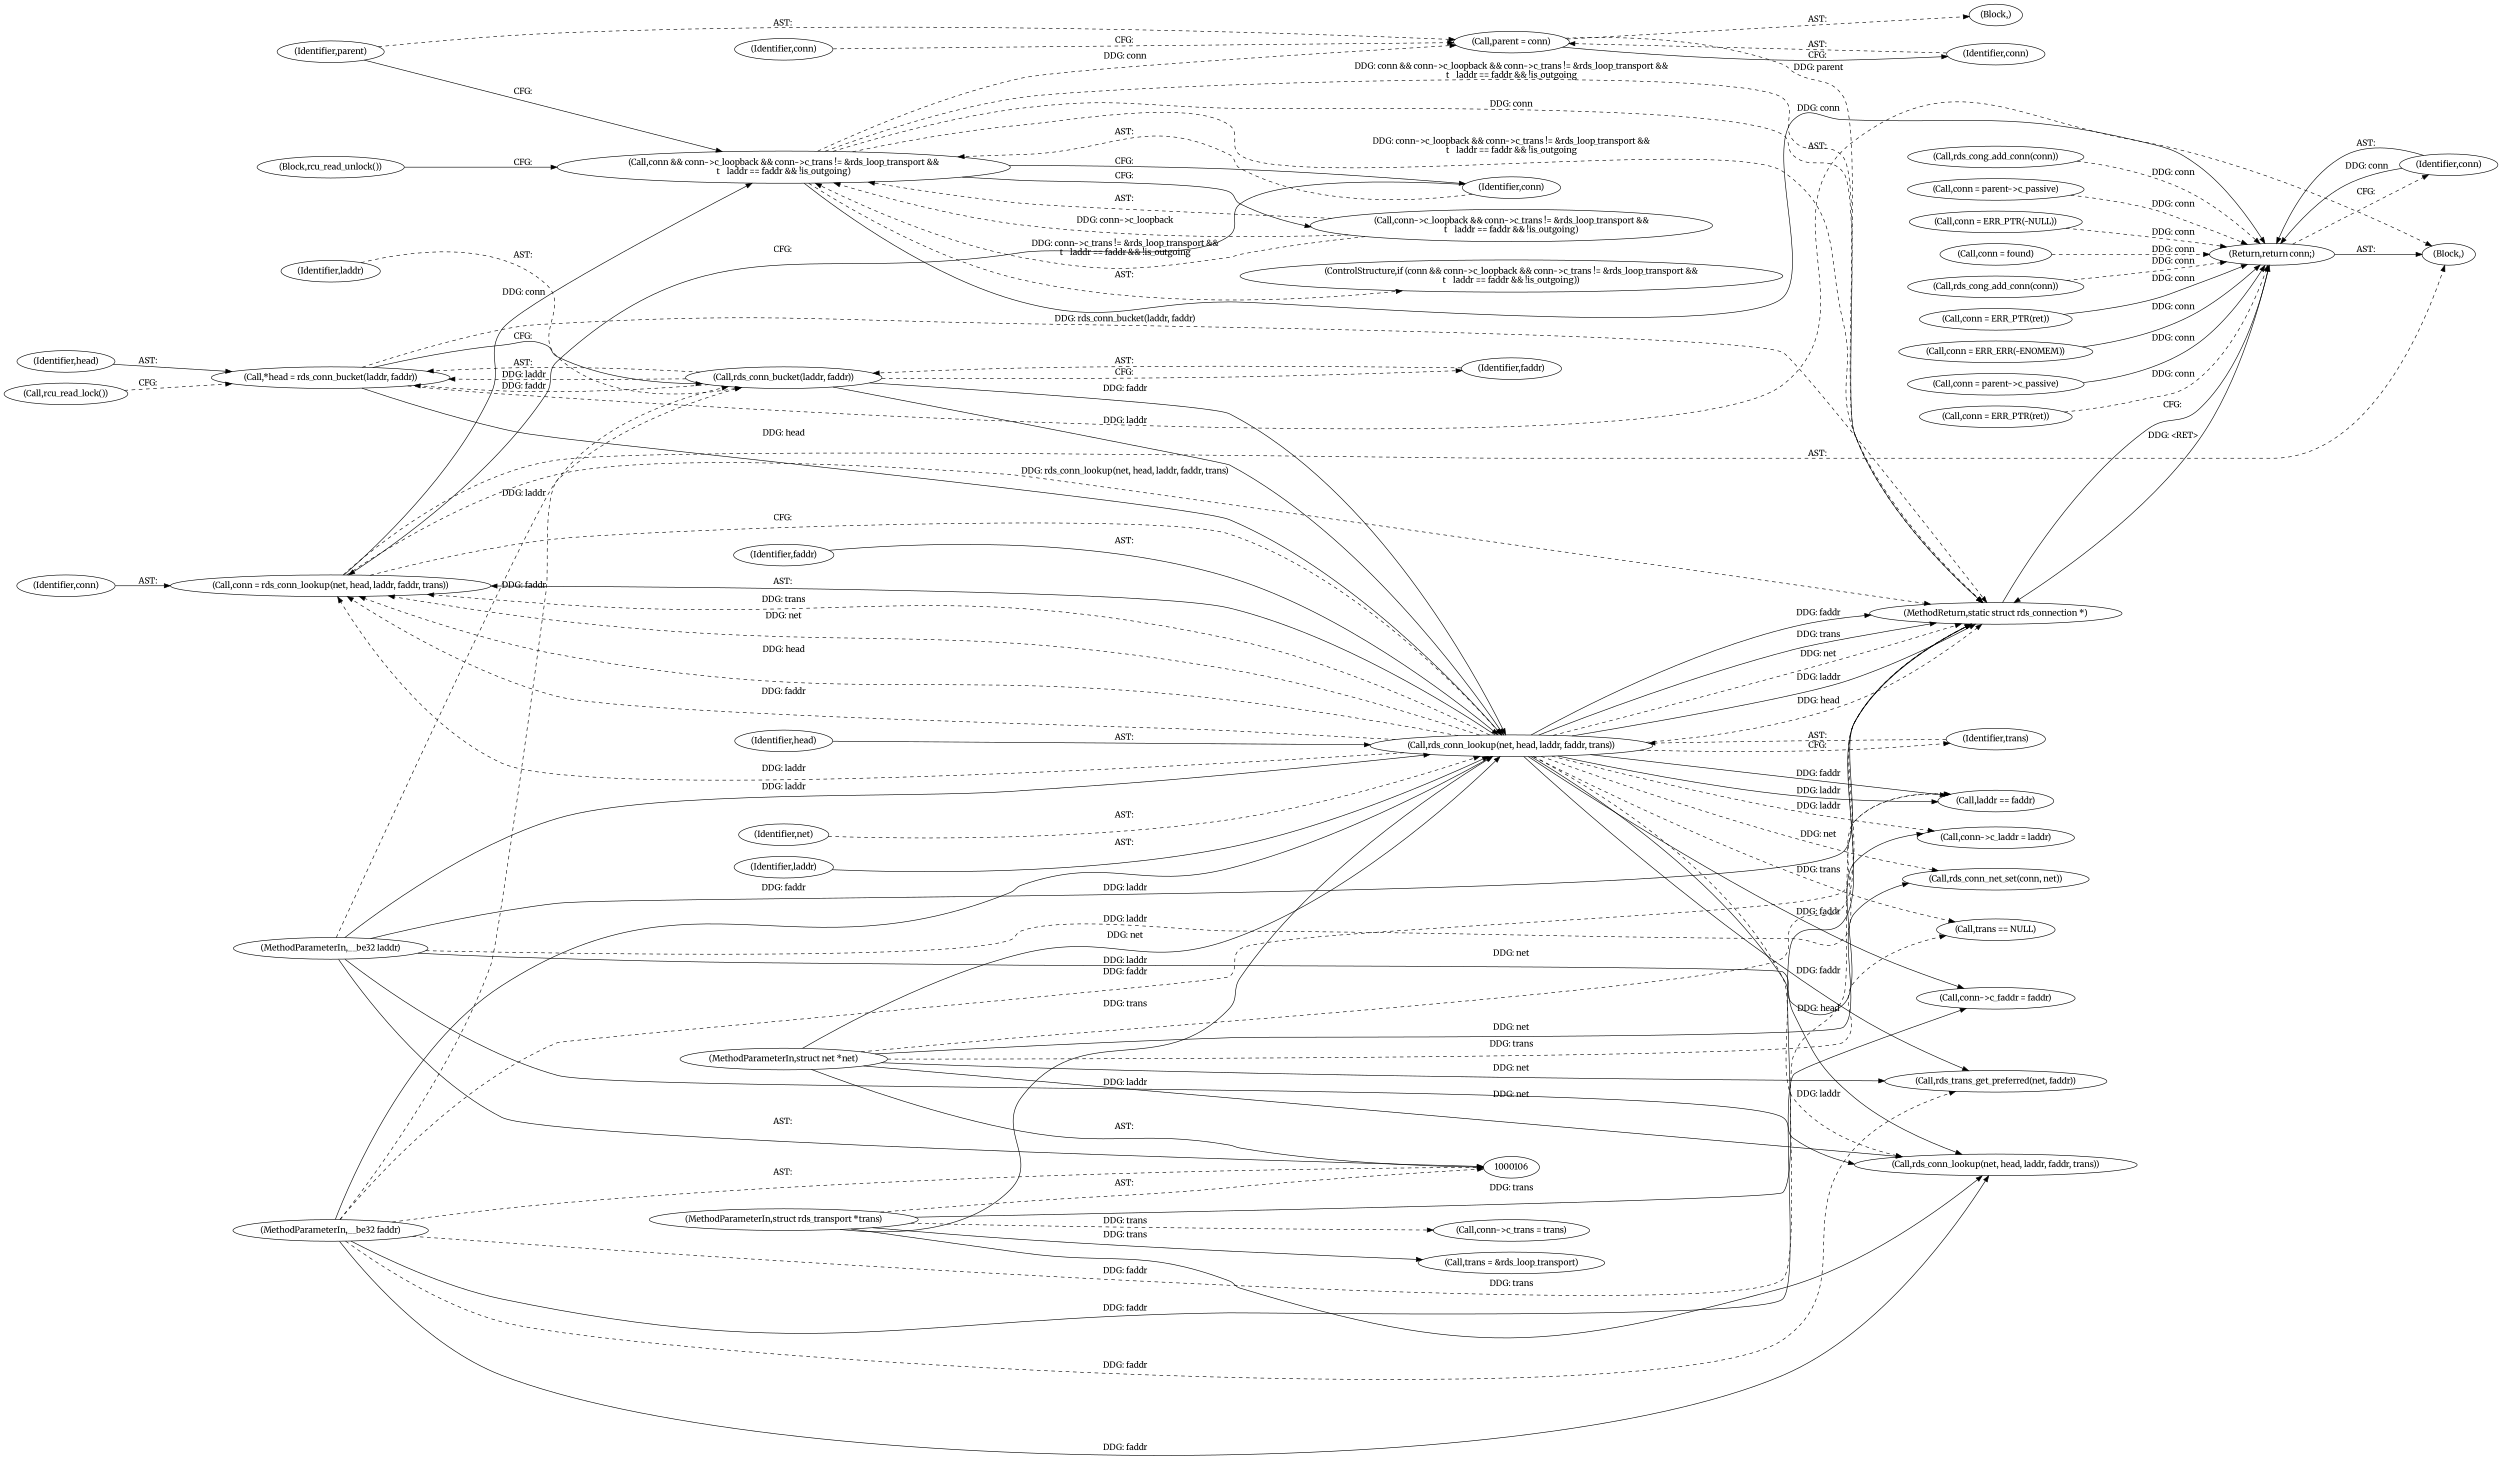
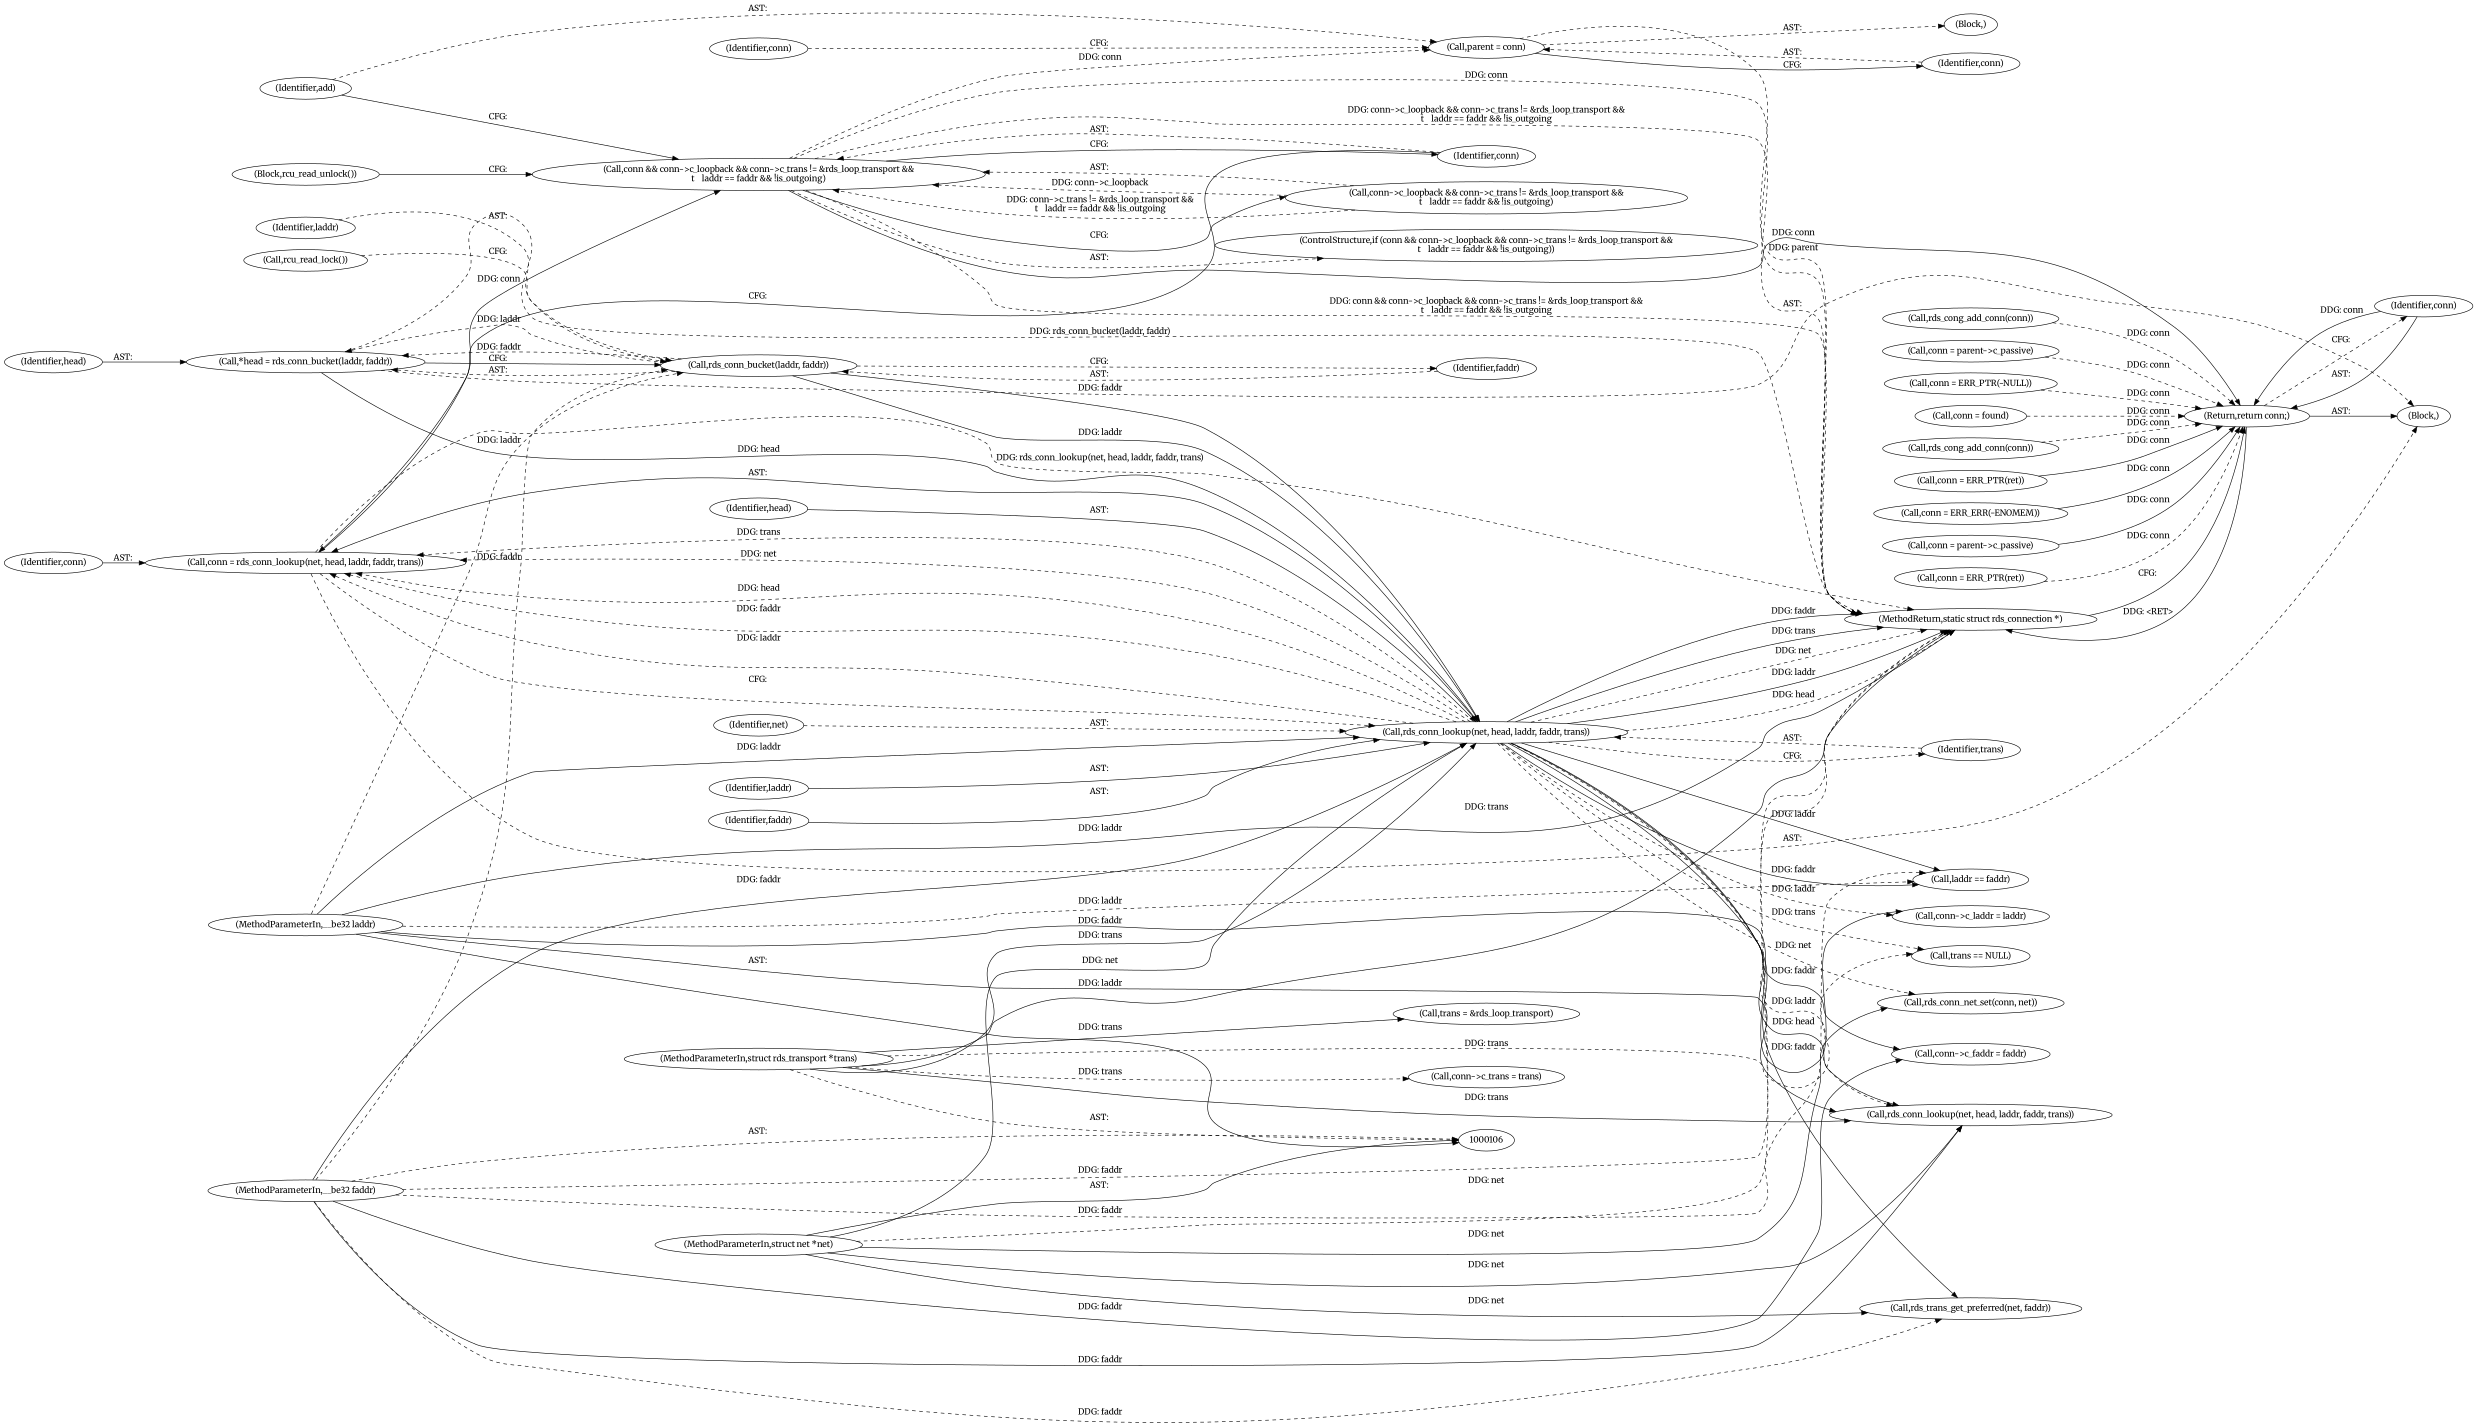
node "(Identifier,parent)": label "(Identifier,parent)" -> "(Identifier,add)"
edge "(Call,rcu_read_lock())" -> "(Call,*head = rds_conn_bucket(laddr, faddr))": now "(Call,rcu_read_lock())" -> "(Call,rds_conn_bucket(laddr, faddr))"
edge "(MethodParameterIn,__be32 laddr)" -> "(Call,conn->c_laddr = laddr)": label "DDG: laddr" -> "DDG: faddr"
edge "(MethodParameterIn,struct net *net)" -> "(Call,trans == NULL)": now "(MethodParameterIn,struct rds_transport *trans)" -> "(Call,trans == NULL)"
